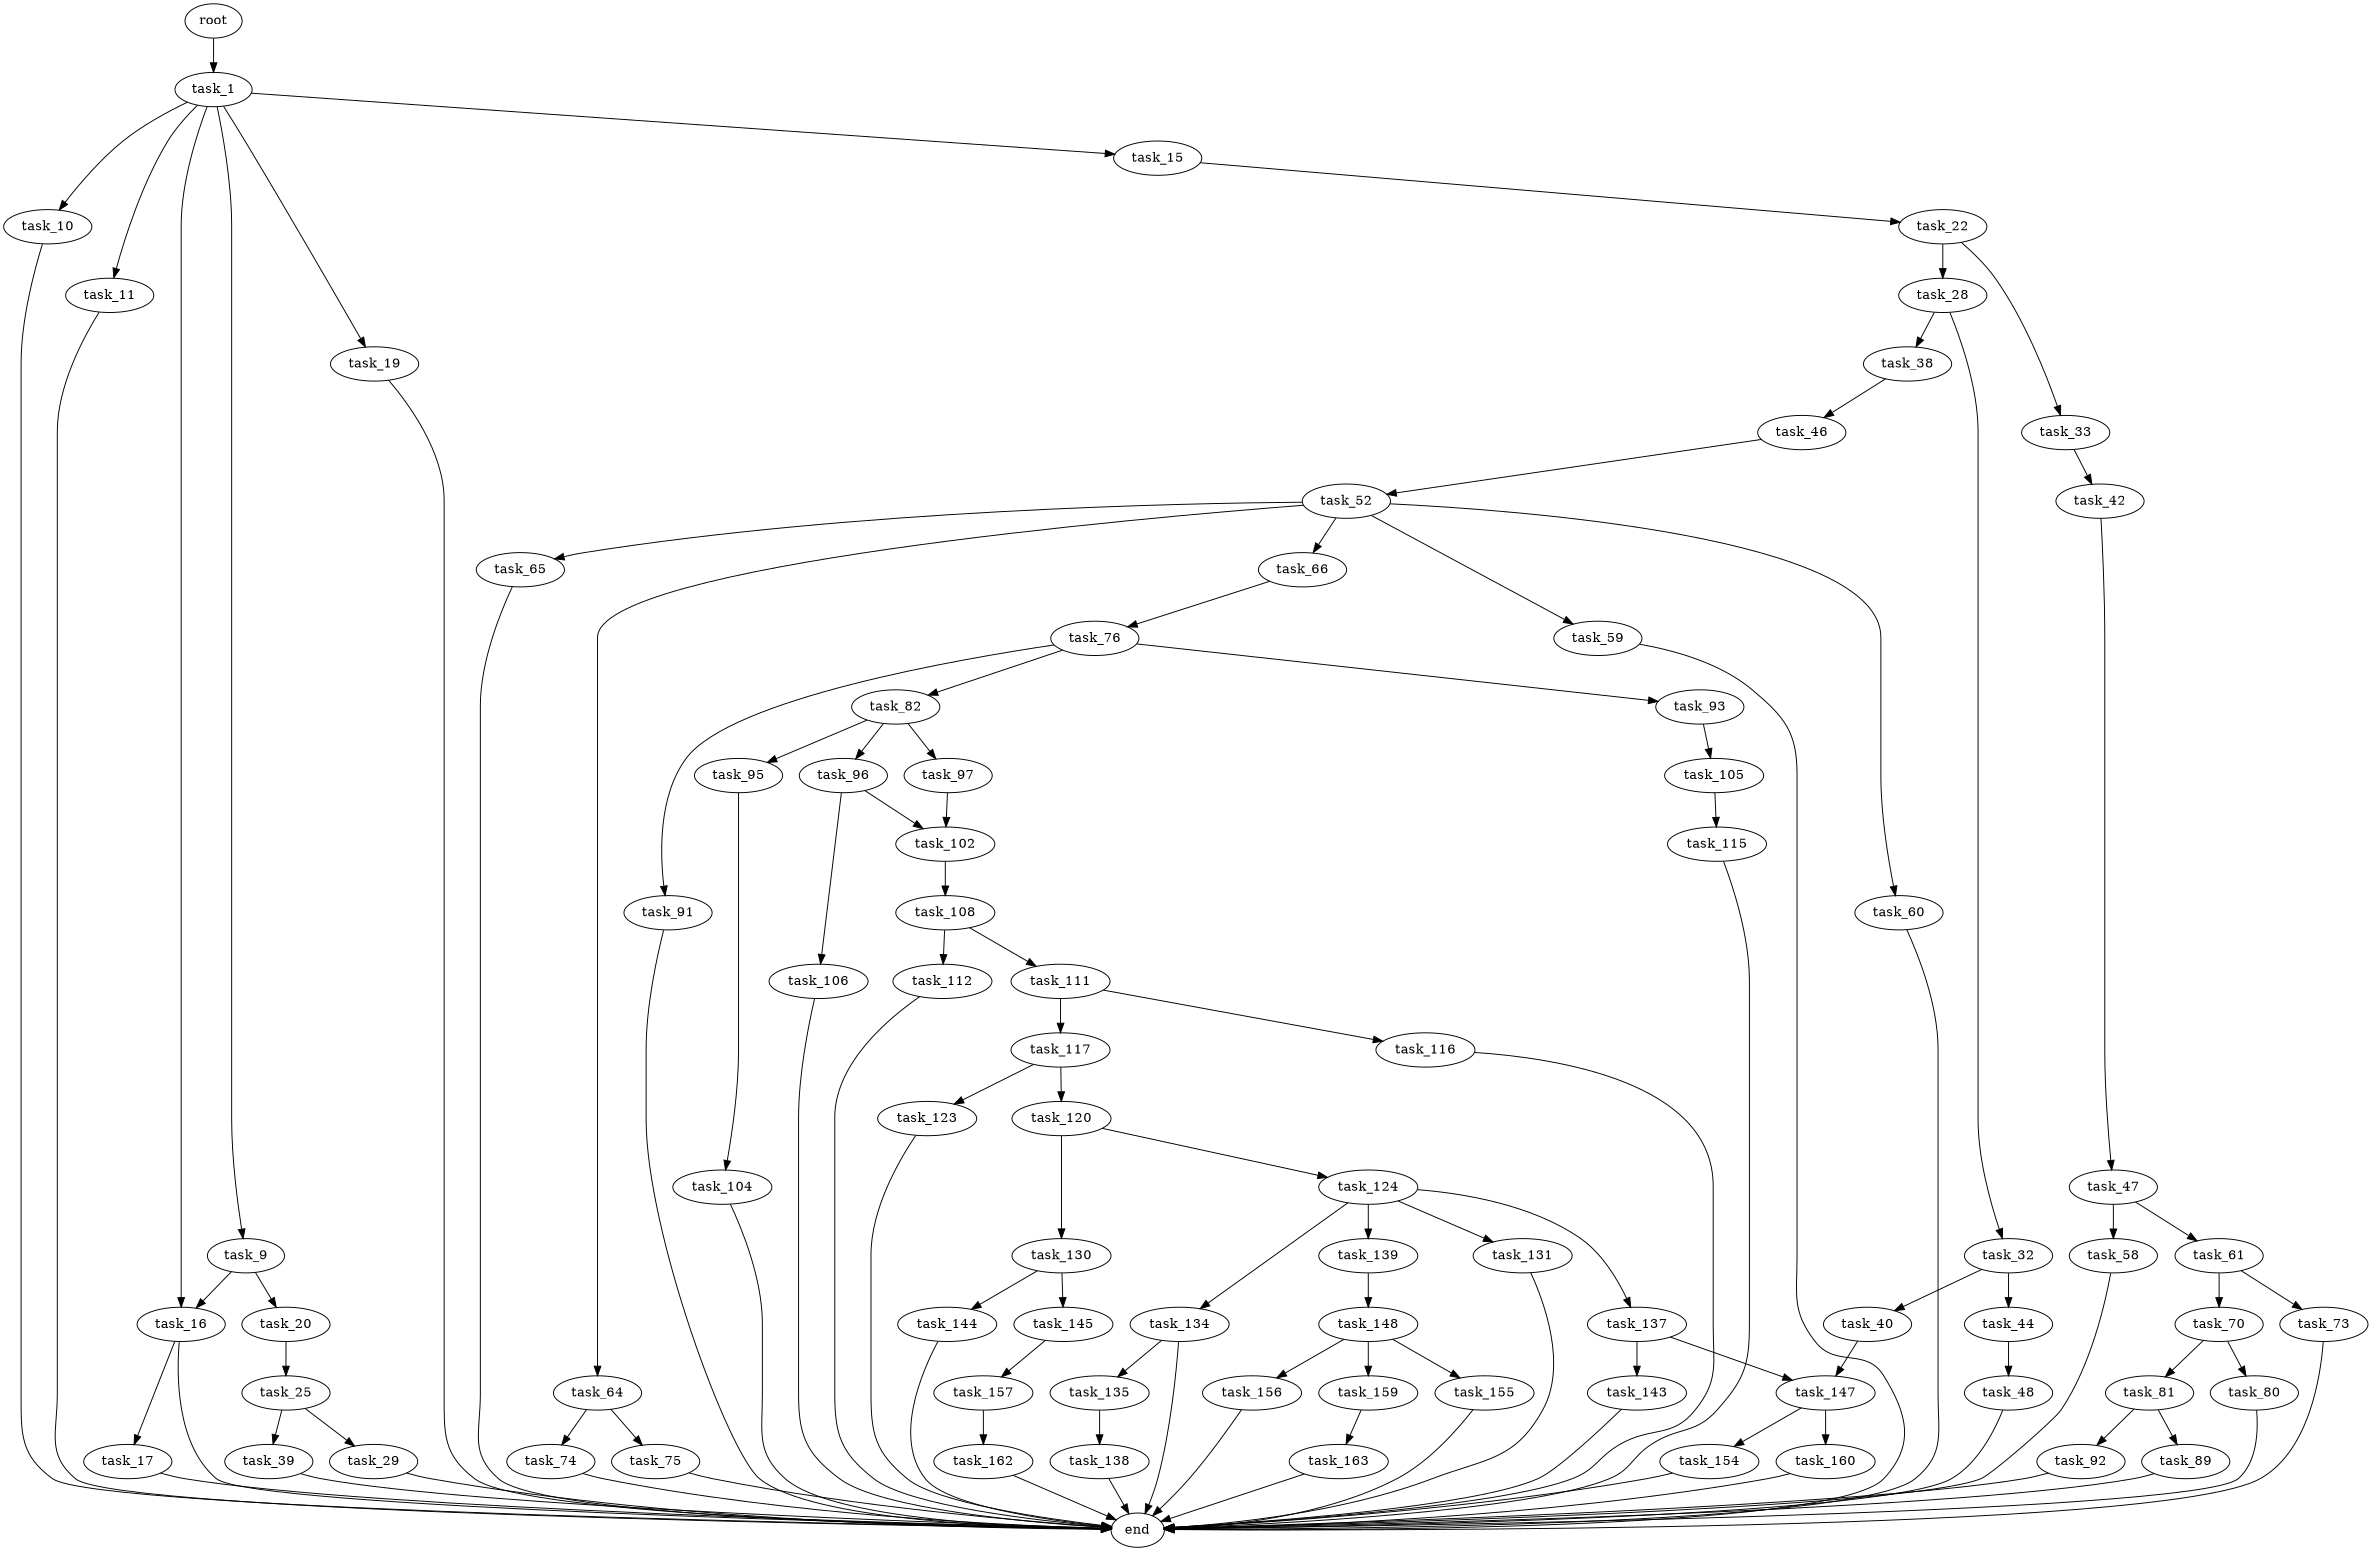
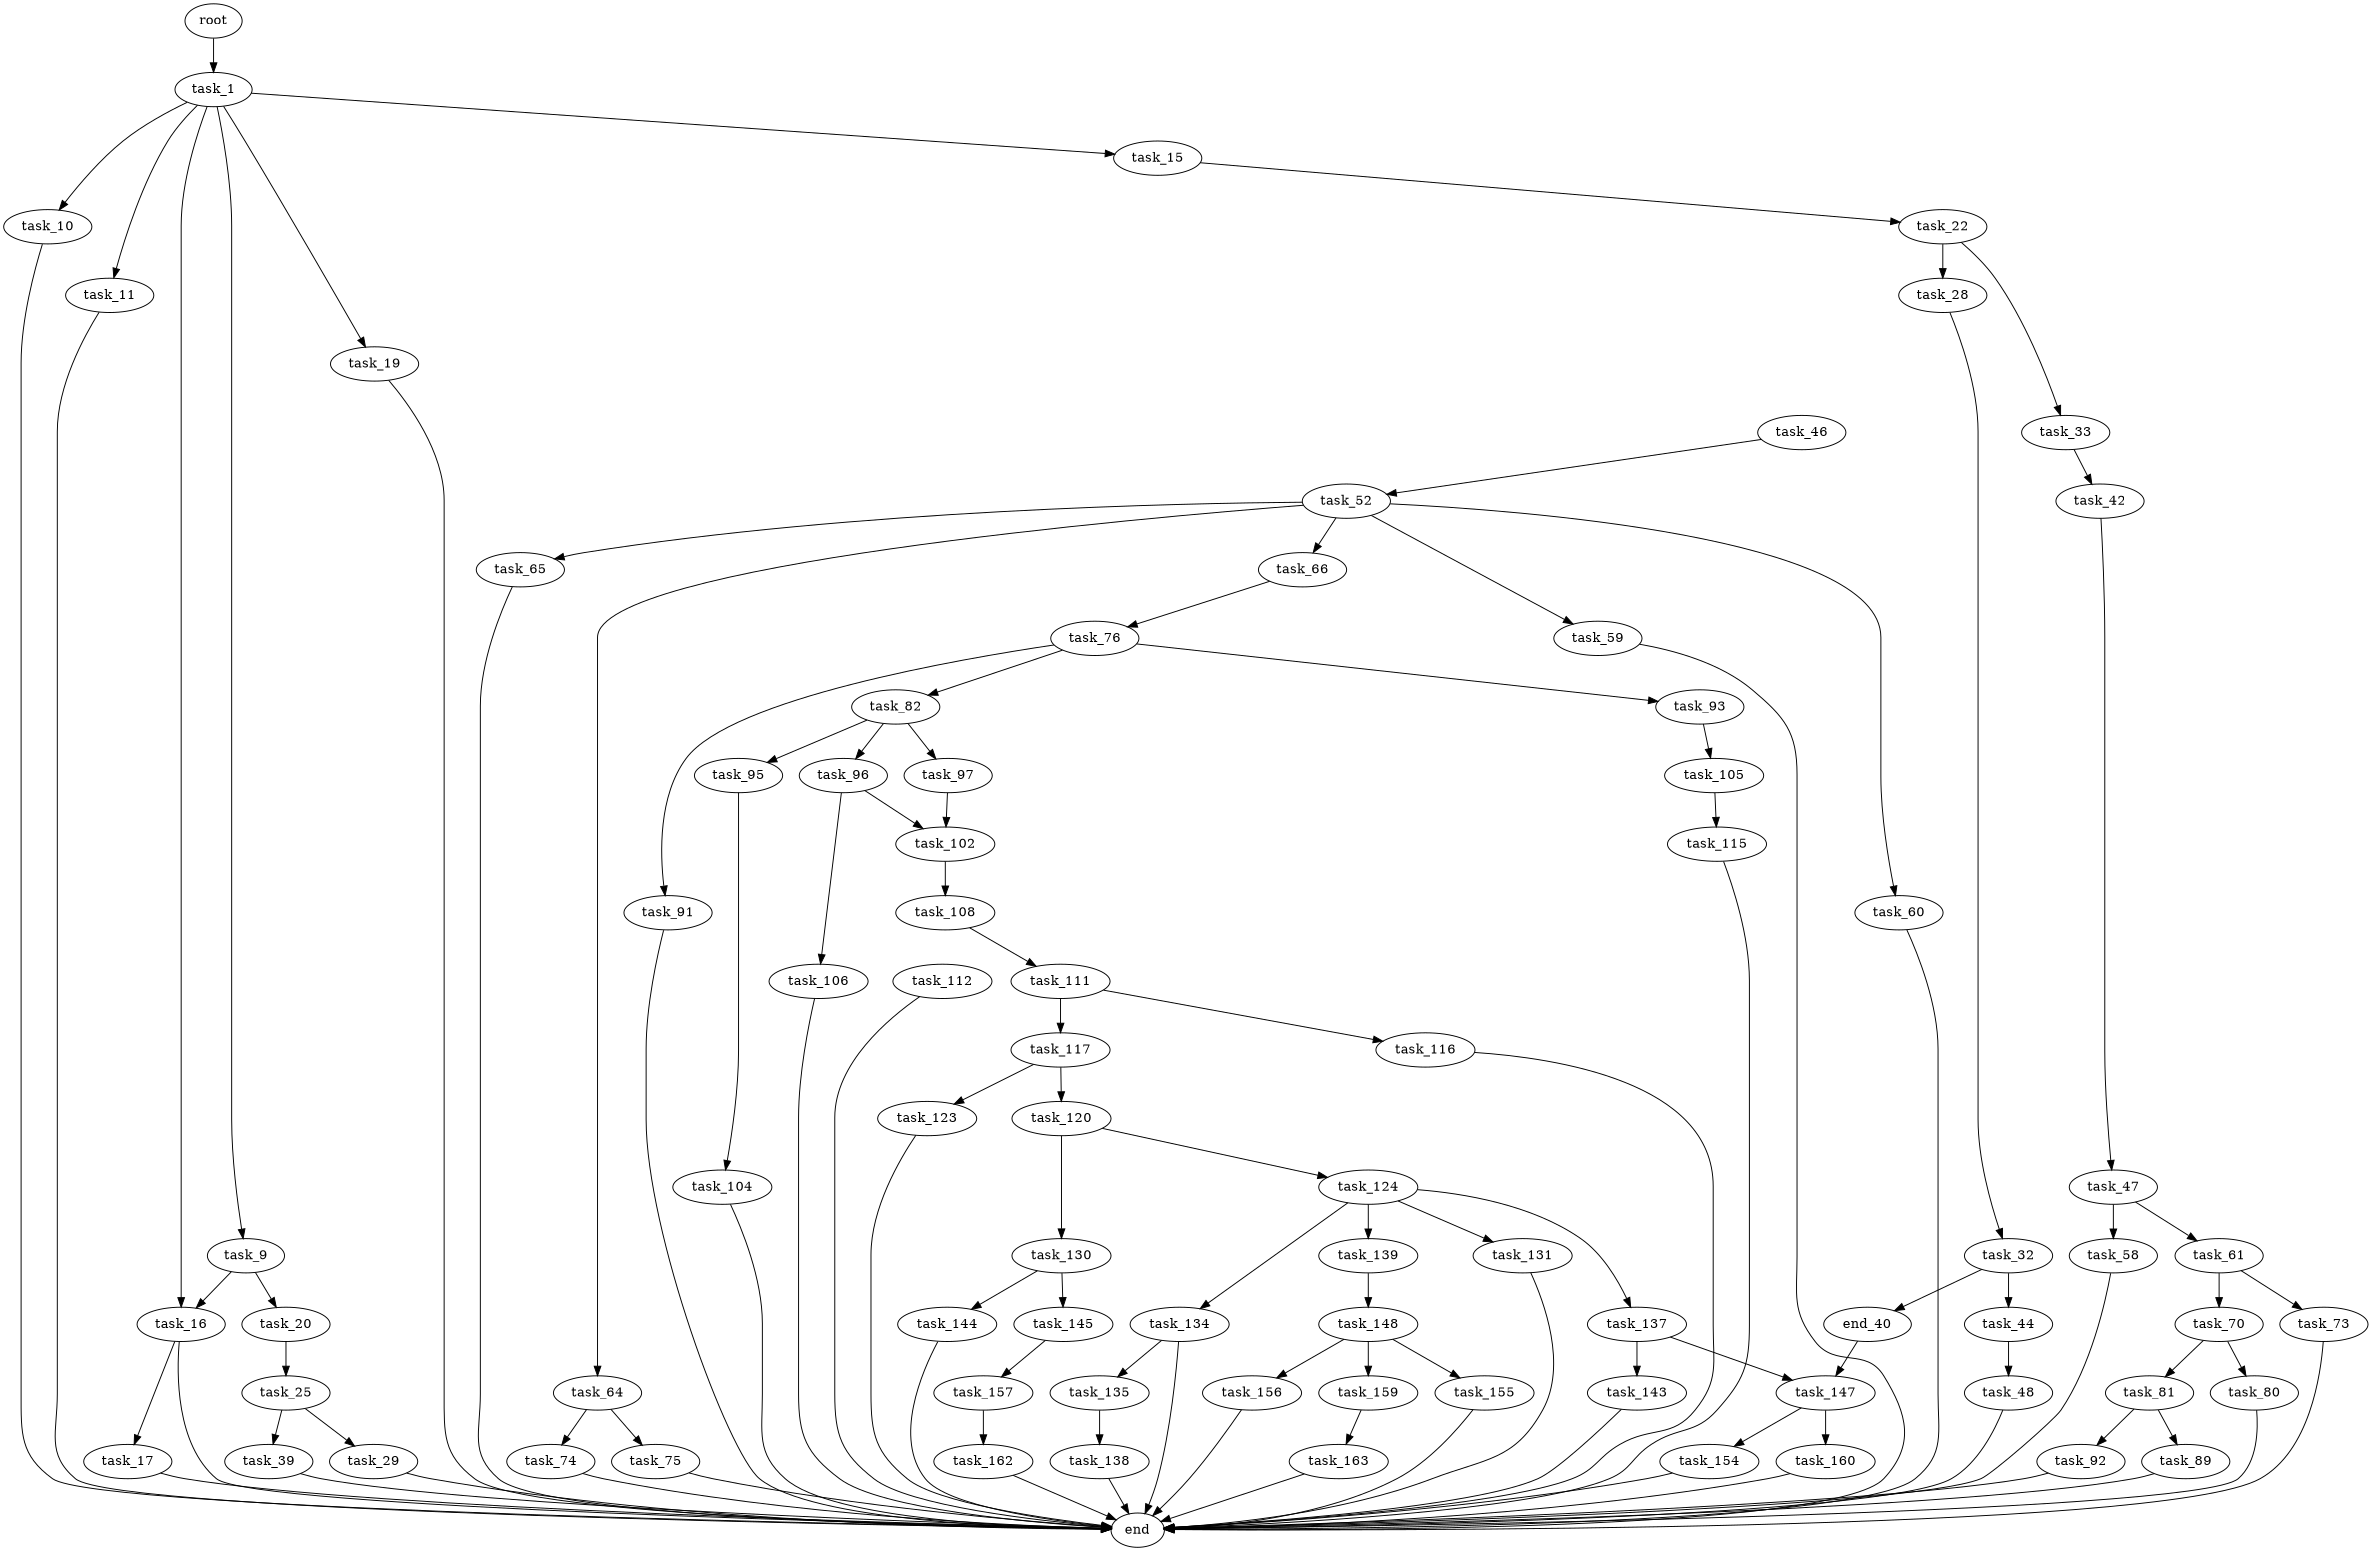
node "task_38": removed
edge "task_108" -> "task_112": removed
node "task_40": label "task_40" -> "end_40"
